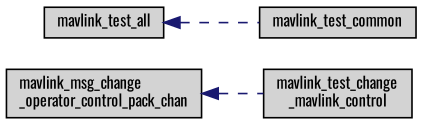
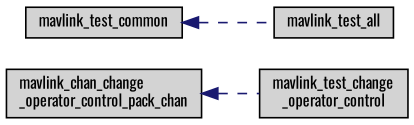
edge "mavlink_test_common" -> "mavlink_test_all": reversed
node "mavlink_msg_change _operator_control_pack_chan": label "mavlink_msg_change _operator_control_pack_chan" -> "mavlink_chan_change _operator_control_pack_chan"
node "mavlink_test_change _mavlink_control": label "mavlink_test_change _mavlink_control" -> "mavlink_test_change _operator_control"
